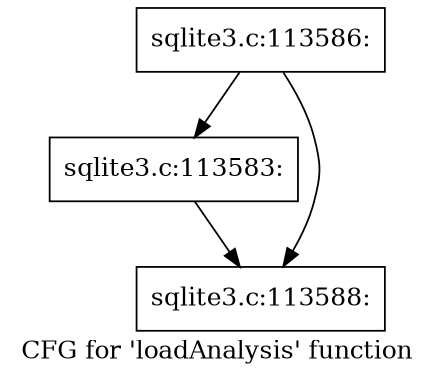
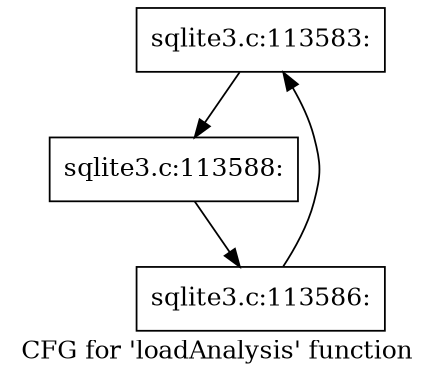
edge "sqlite3.c:113586:" -> "sqlite3.c:113588:": reversed
